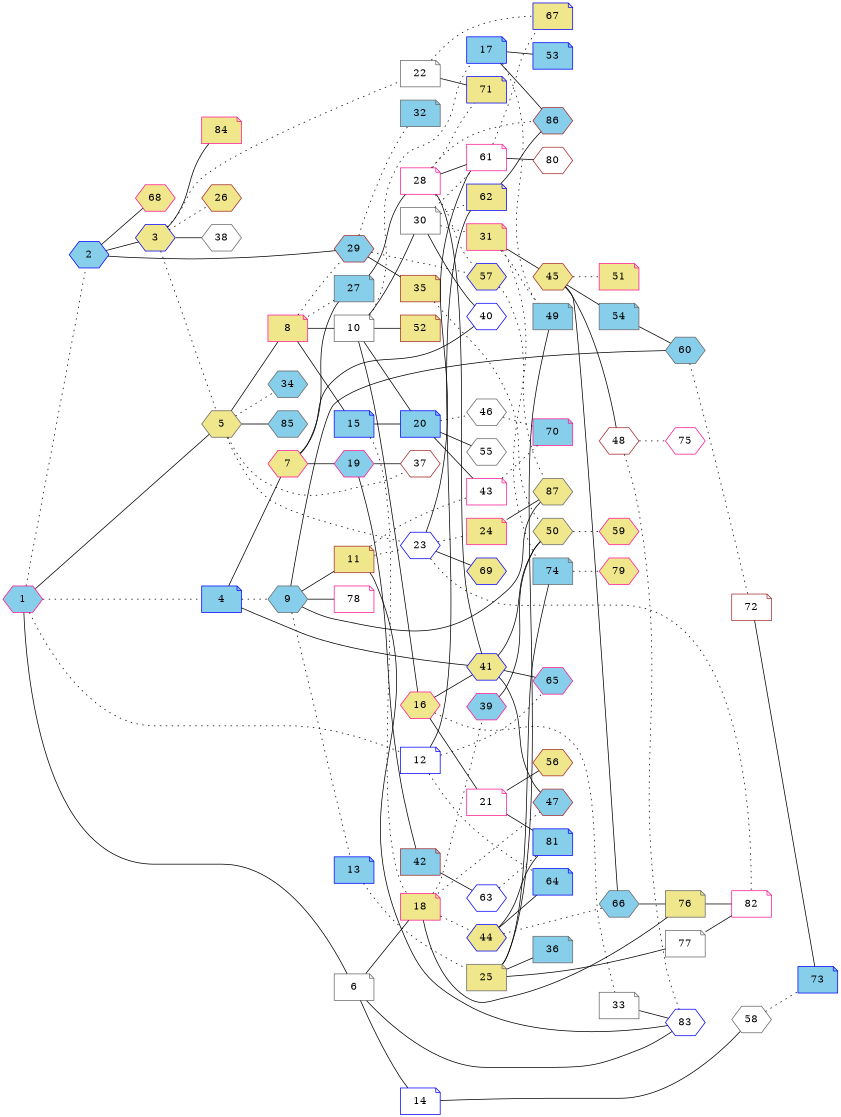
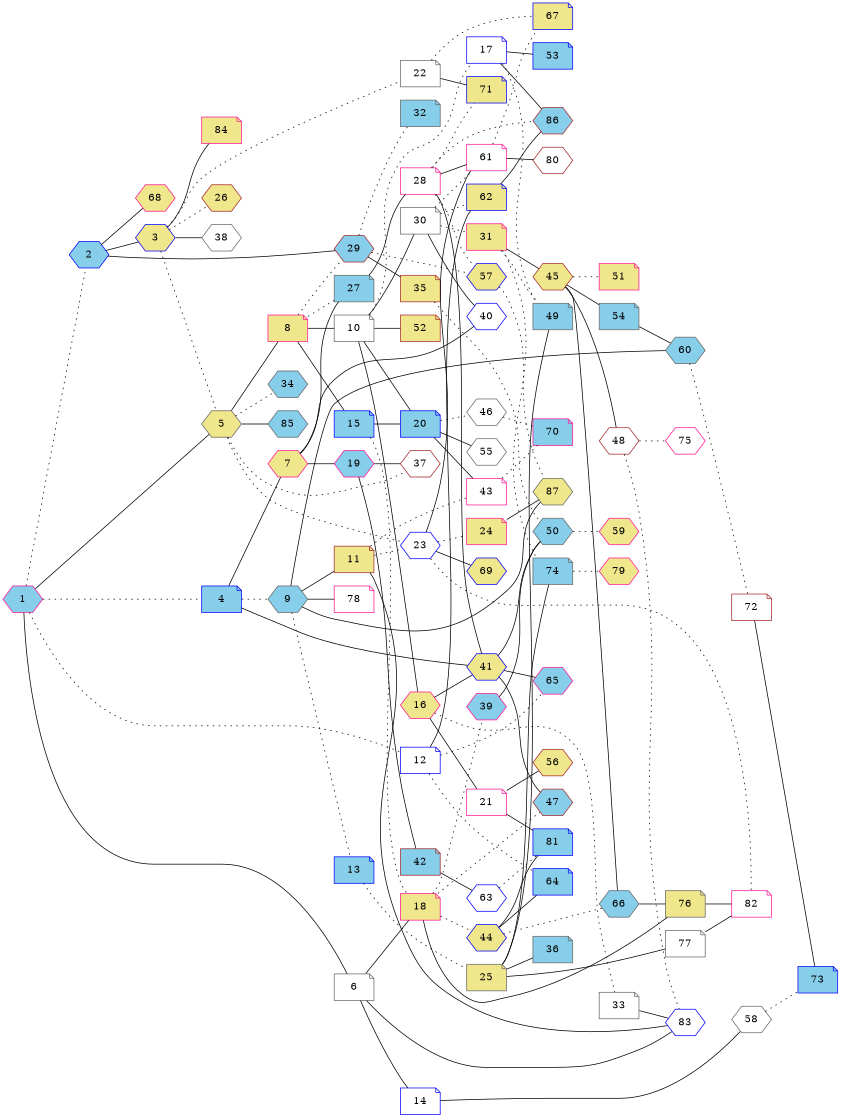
node "17": fillcolor skyblue -> white
node "50": fillcolor khaki -> skyblue
